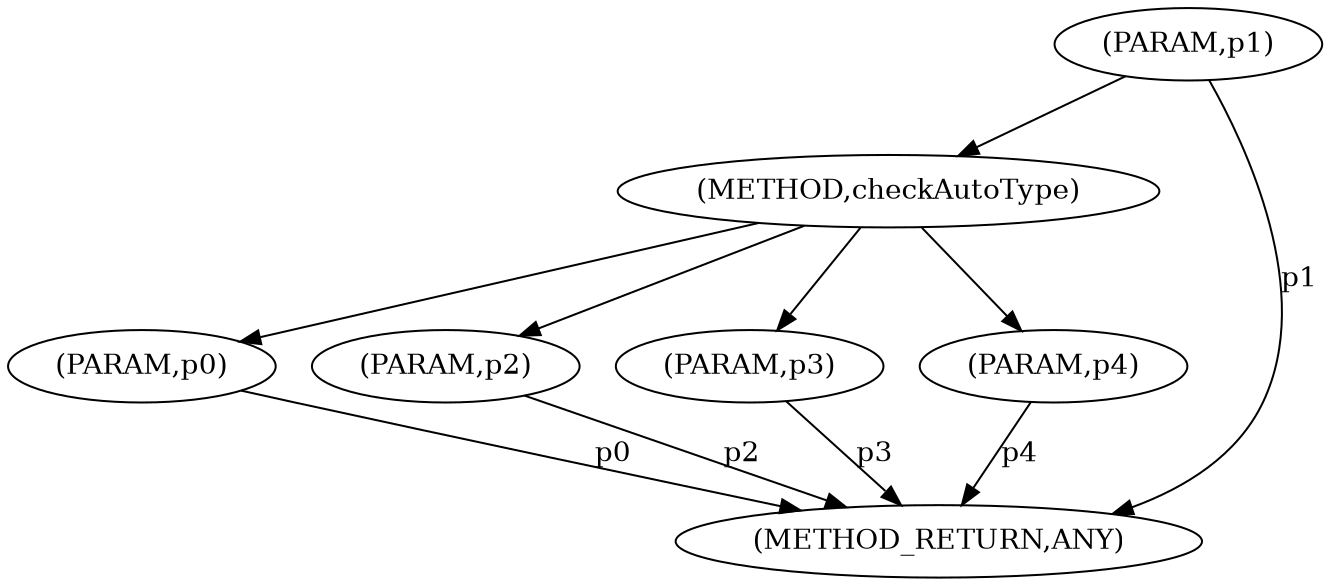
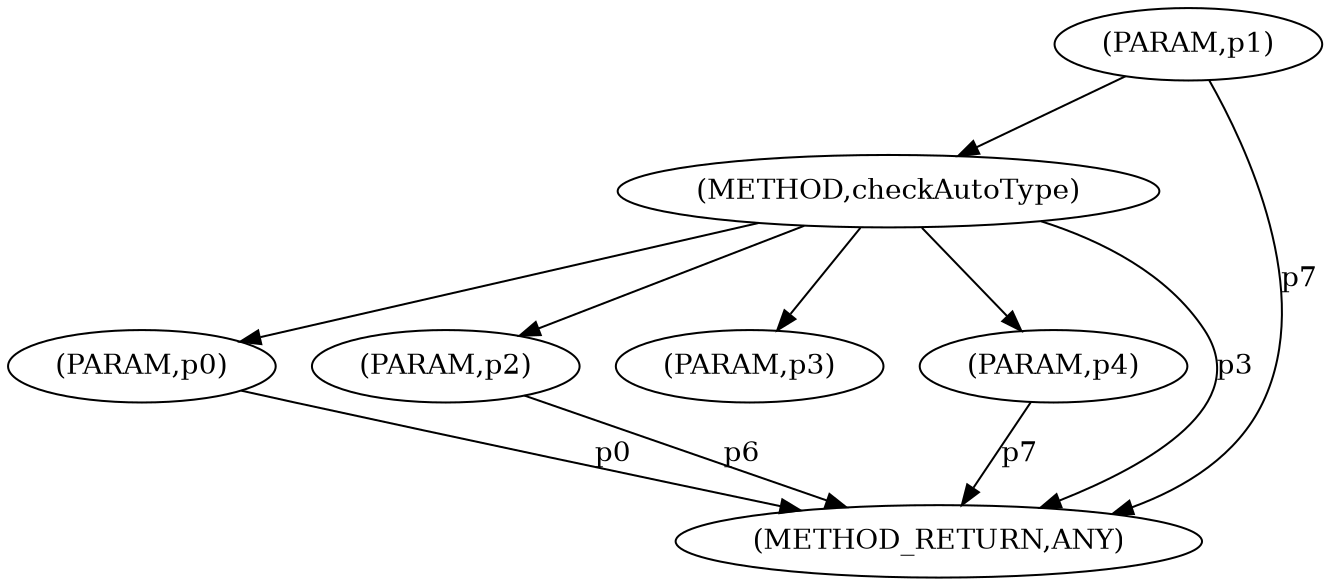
edge "(PARAM,p1)" -> "(METHOD_RETURN,ANY)": label "p1" -> "p7"
edge "(PARAM,p3)" -> "(METHOD_RETURN,ANY)": now "(METHOD,checkAutoType)" -> "(METHOD_RETURN,ANY)"
edge "(PARAM,p2)" -> "(METHOD_RETURN,ANY)": label "p2" -> "p6"
edge "(PARAM,p4)" -> "(METHOD_RETURN,ANY)": label "p4" -> "p7"
